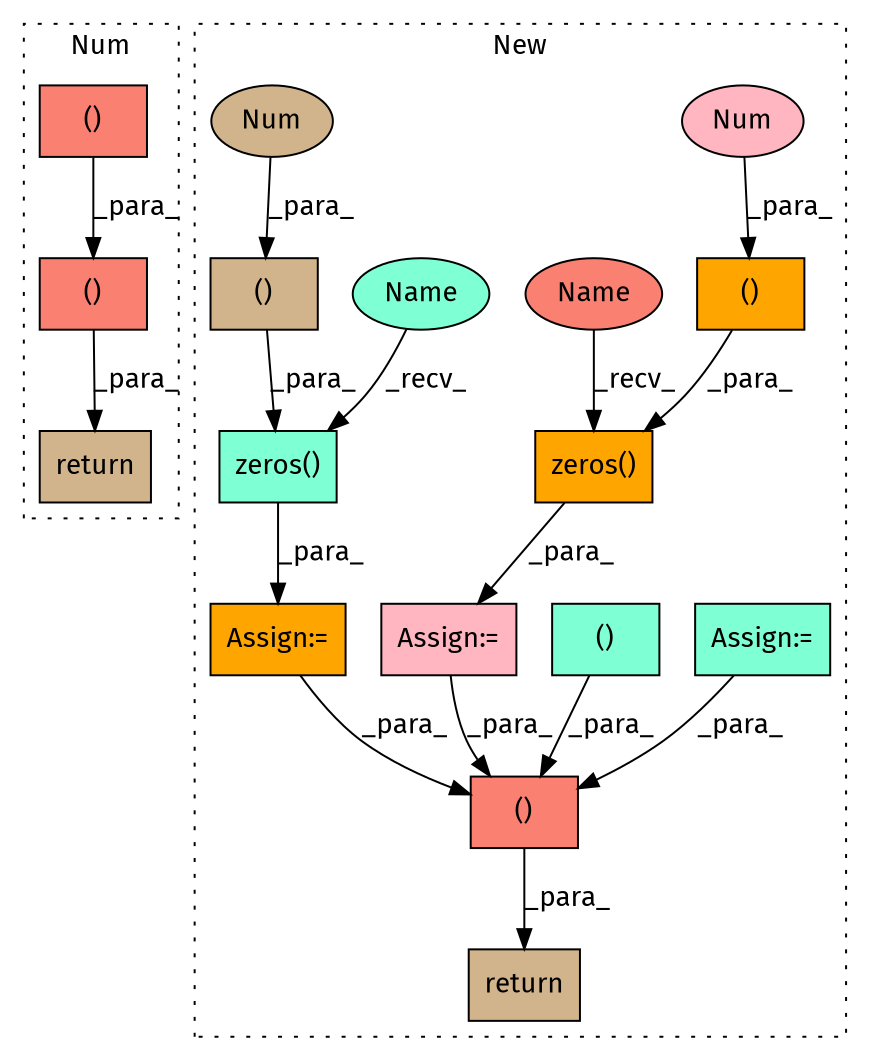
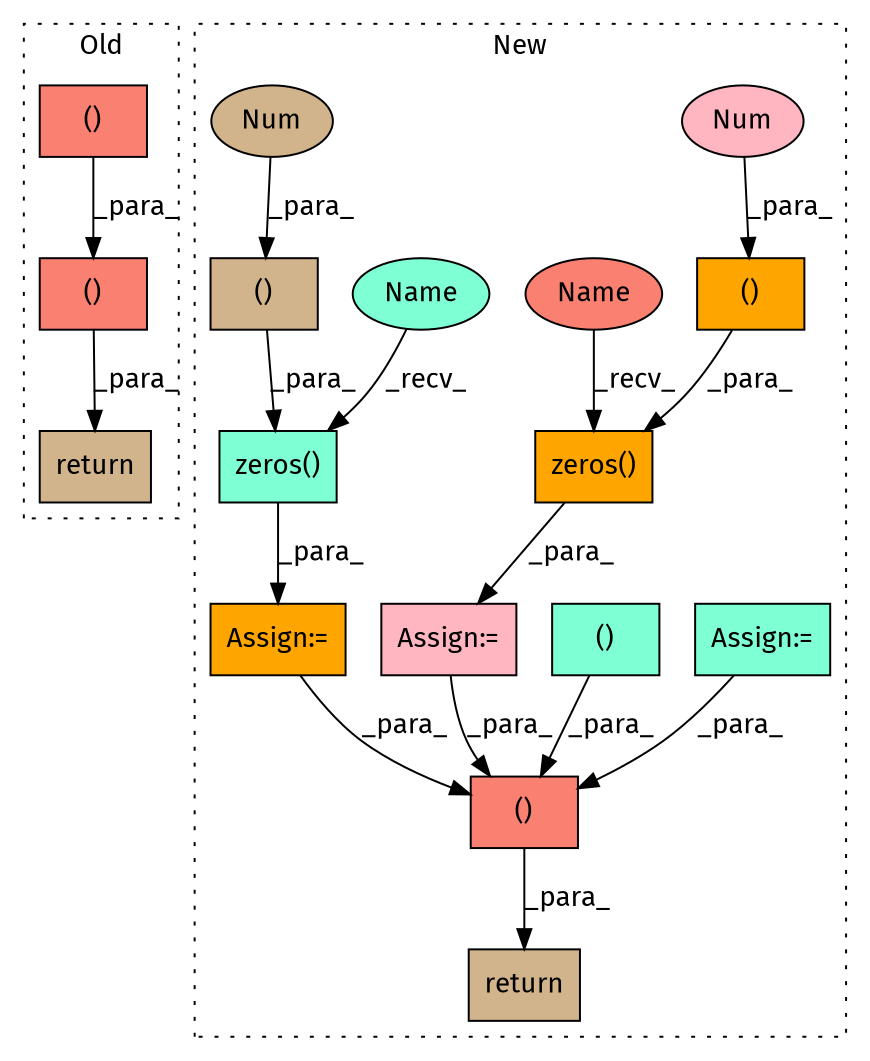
cluster "Num": label "Num" -> "Old"
